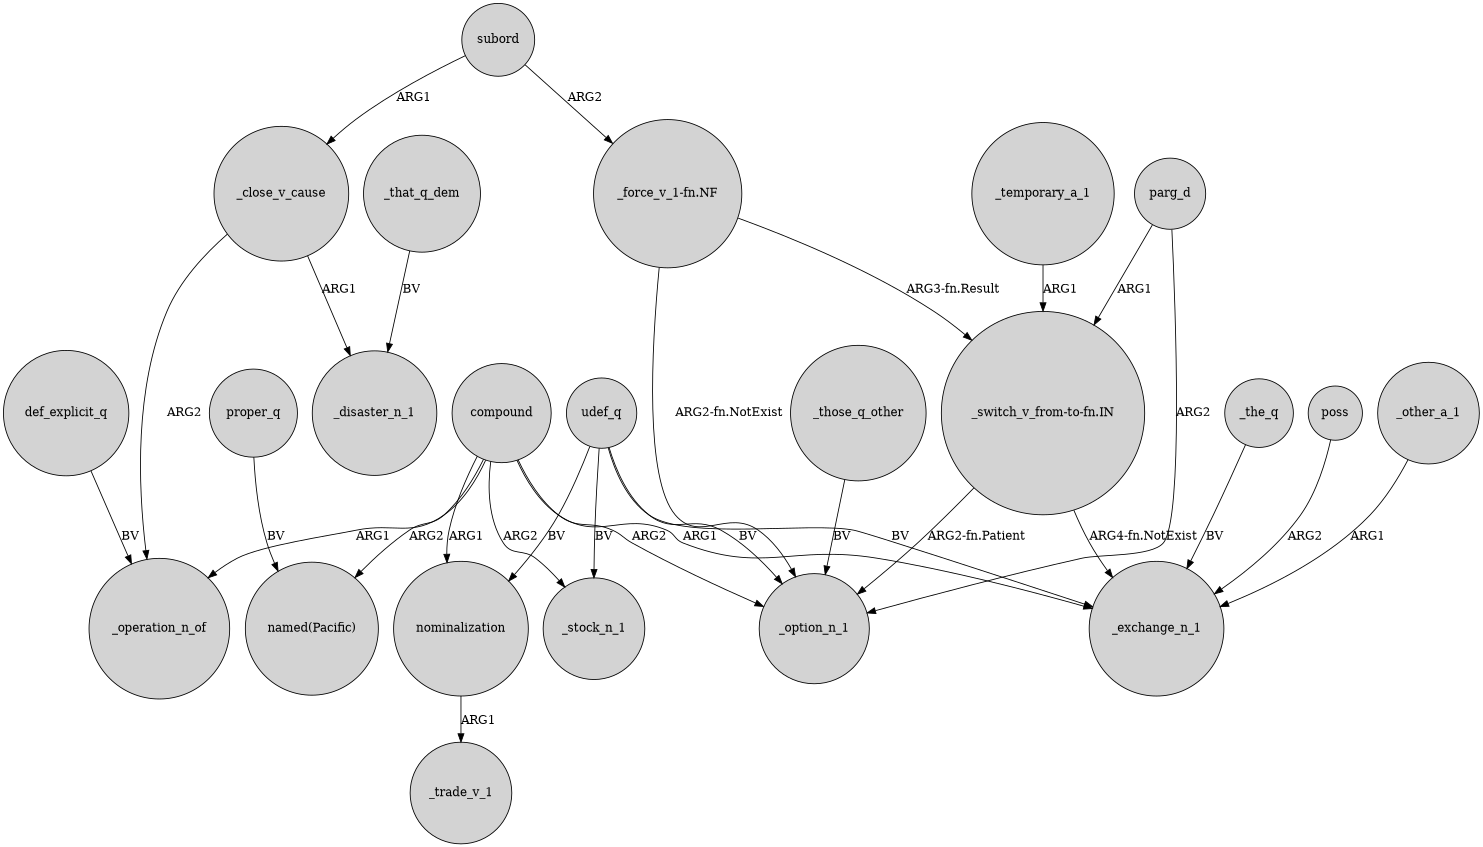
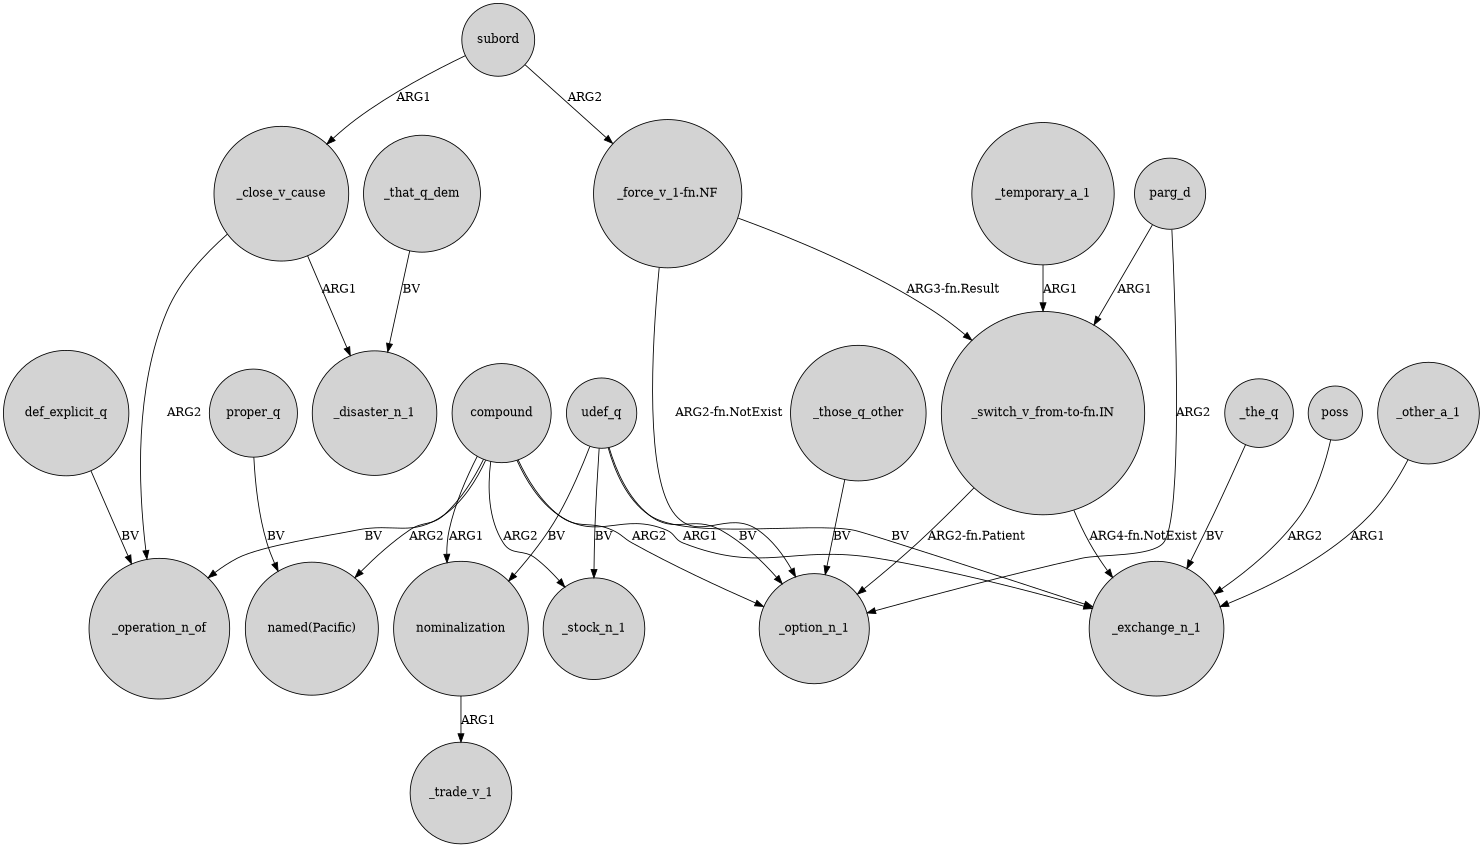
edge "compound" -> "_operation_n_of": label "ARG1" -> "BV"
